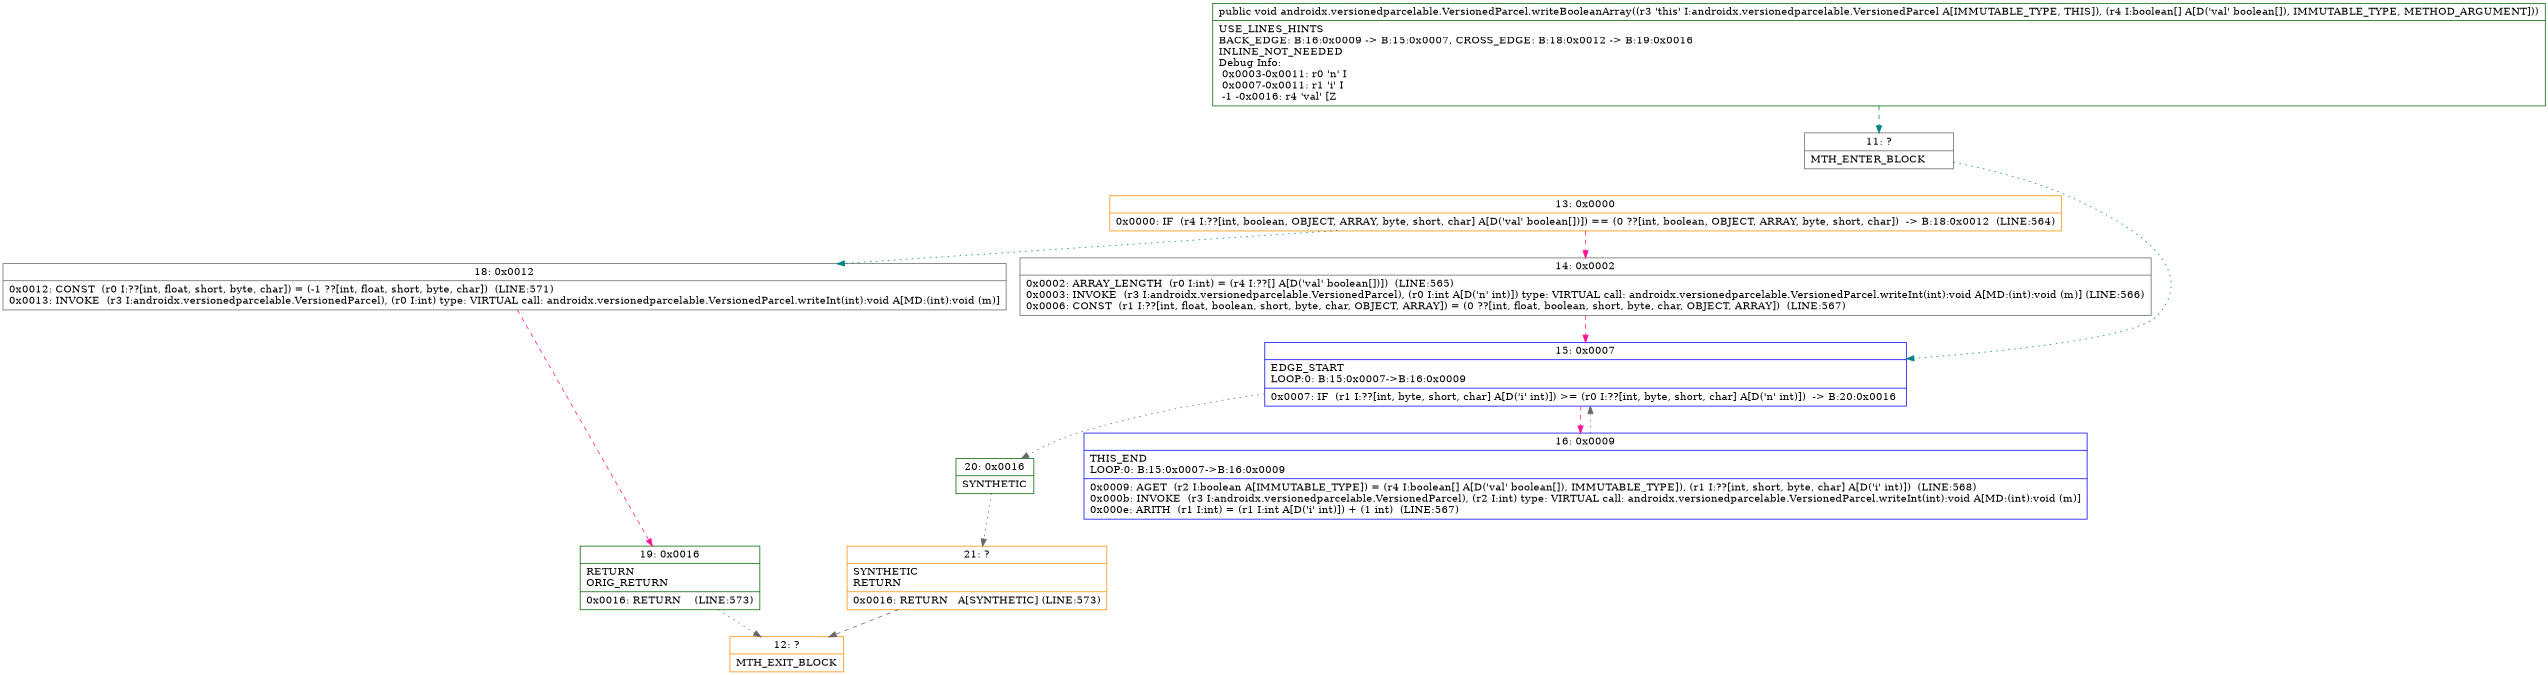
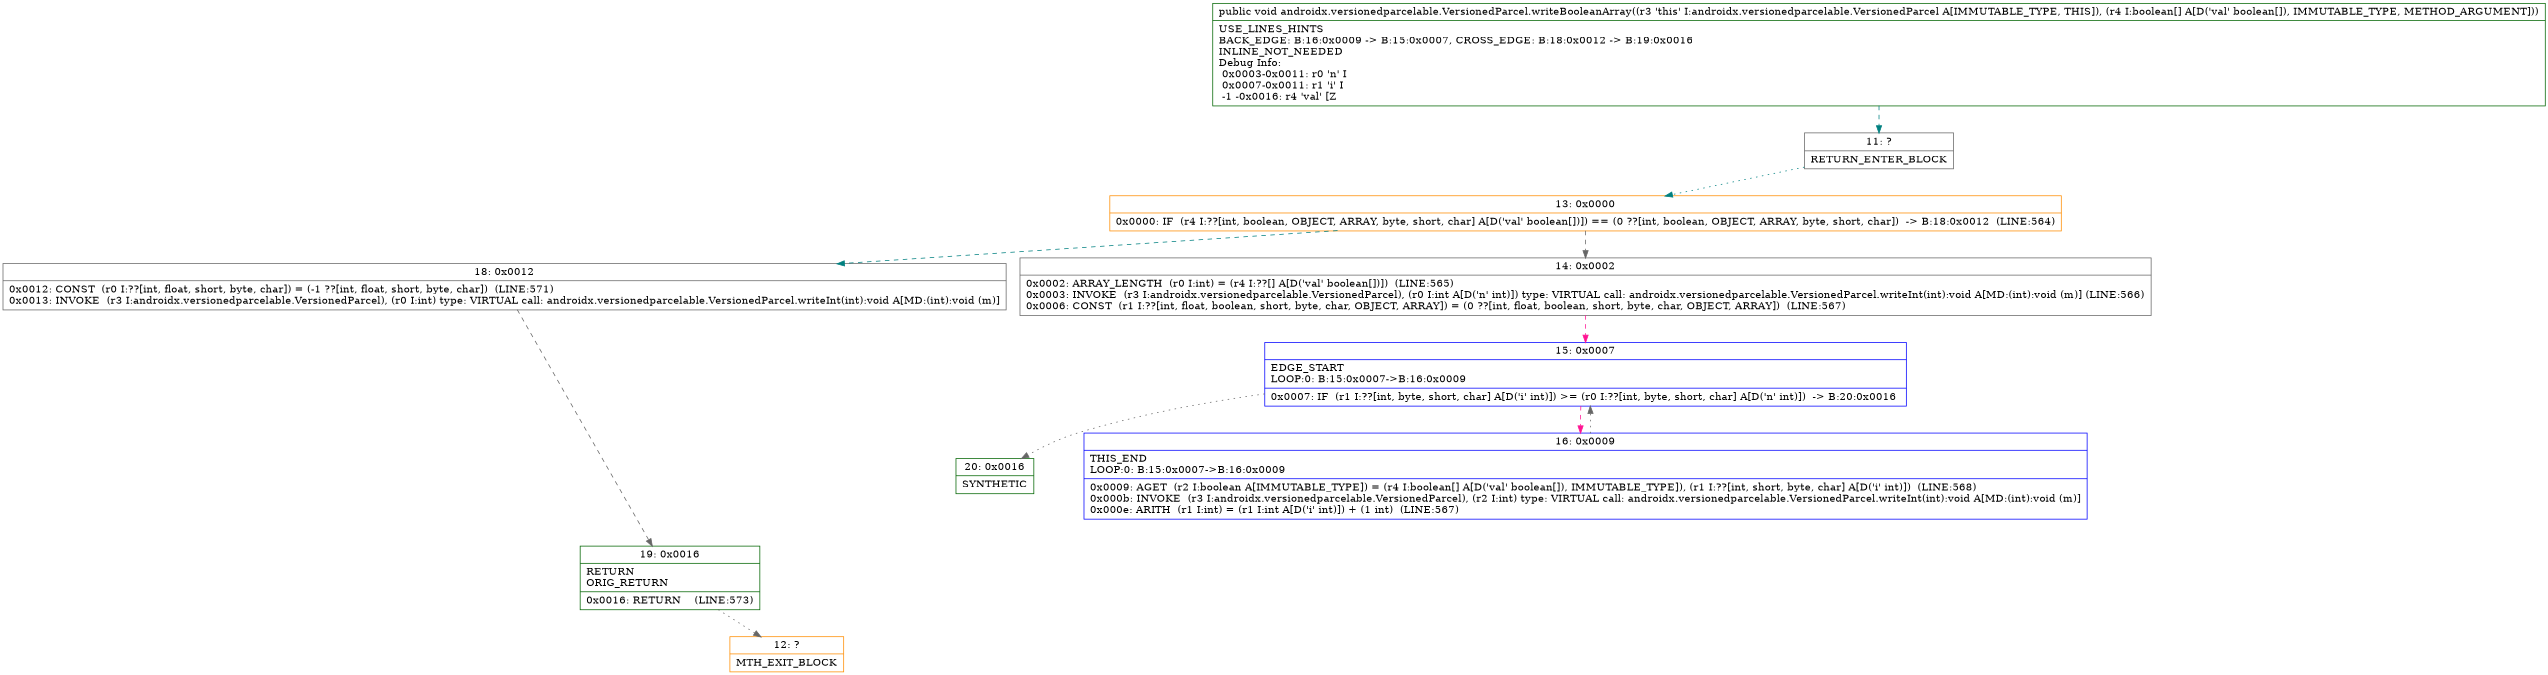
node "11: ?": text "MTH_ENTER_BLOCK" -> "RETURN_ENTER_BLOCK"
edge "13: 0x0000" -> "14: 0x0002": color deeppink -> gray40
edge "13: 0x0000" -> "18: 0x0012": style dotted -> dashed
edge "11: ?" -> "15: 0x0007": now "11: ?" -> "13: 0x0000"
edge "18: 0x0012" -> "19: 0x0016": color deeppink -> gray40
node "21: ?": removed
